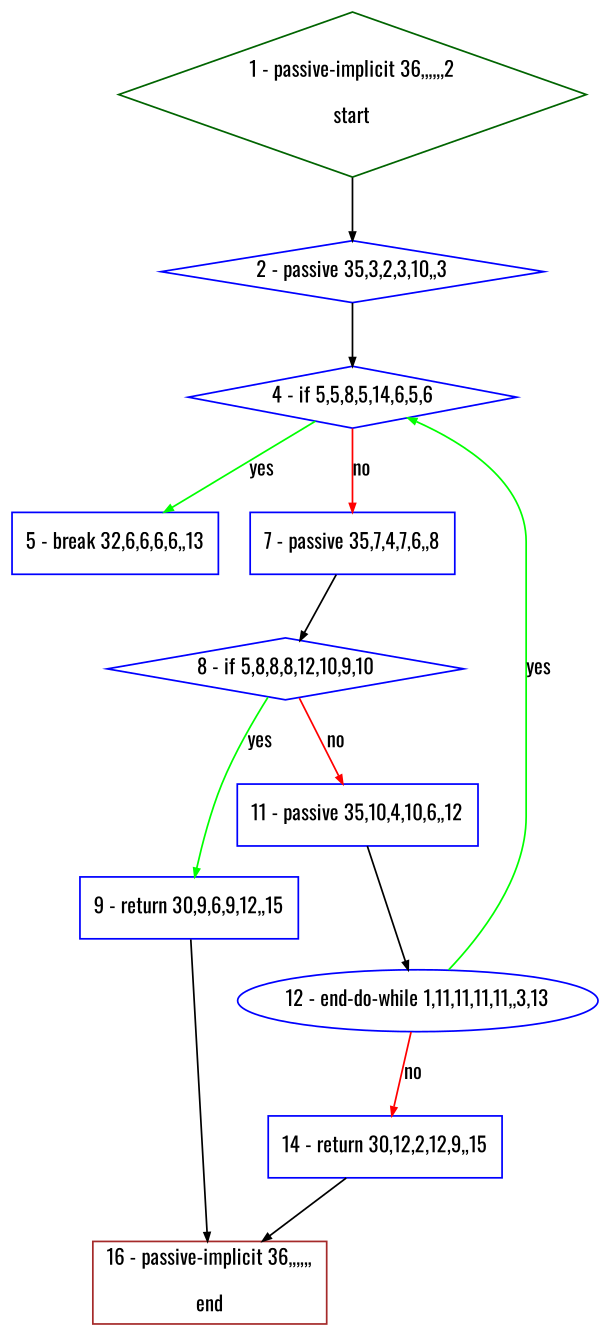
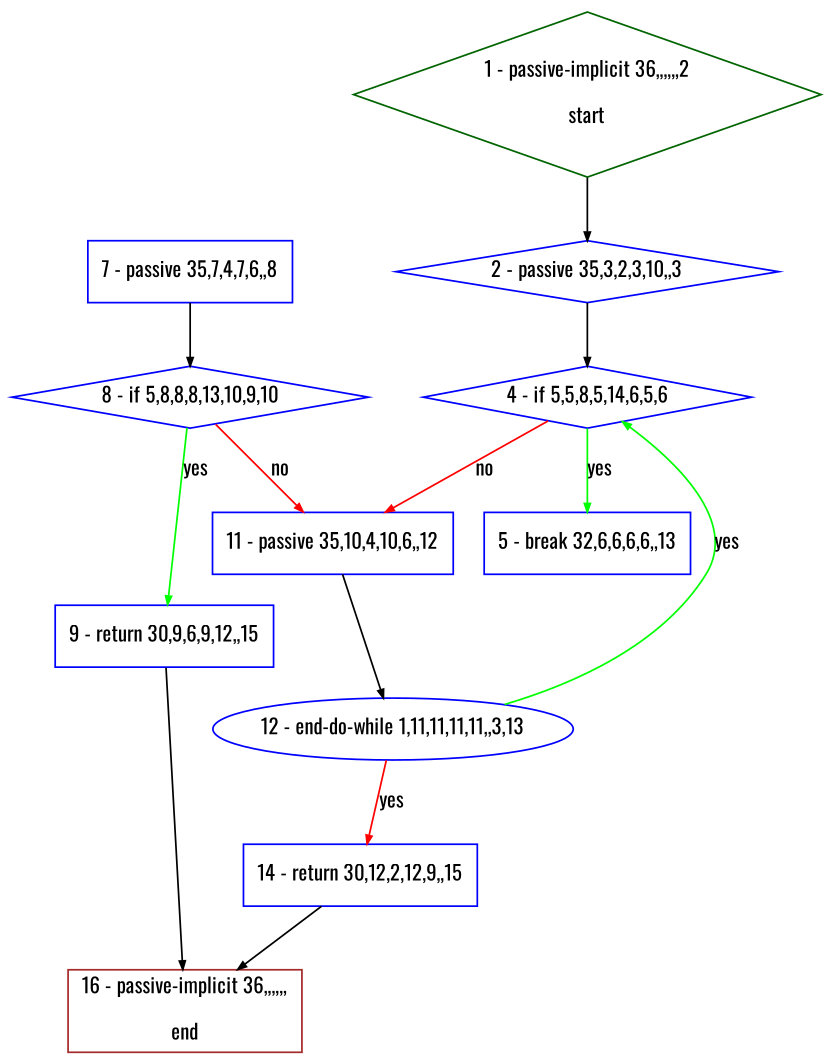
edge "4 - if 5,5,8,5,14,6,5,6" -> "7 - passive 35,7,4,7,6,,8": now "4 - if 5,5,8,5,14,6,5,6" -> "11 - passive 35,10,4,10,6,,12"
node "8 - if 5,8,8,8,12,10,9,10": label "8 - if 5,8,8,8,12,10,9,10" -> "8 - if 5,8,8,8,13,10,9,10"
edge "12 - end-do-while 1,11,11,11,11,,3,13" -> "14 - return 30,12,2,12,9,,15": label "no" -> "yes"
